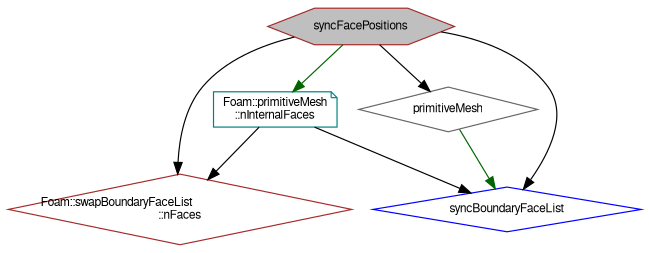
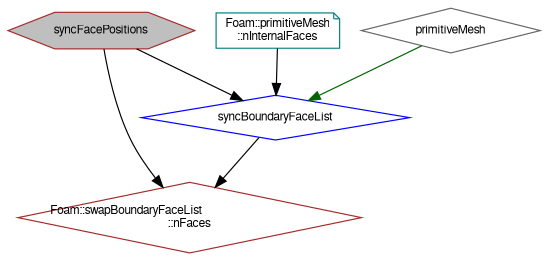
edge "syncFacePositions" -> "Foam::primitiveMesh ::nInternalFaces": removed
edge "syncFacePositions" -> "primitiveMesh": removed
edge "Foam::primitiveMesh ::nInternalFaces" -> "Foam::swapBoundaryFaceList ::nFaces": now "syncBoundaryFaceList" -> "Foam::swapBoundaryFaceList ::nFaces"
